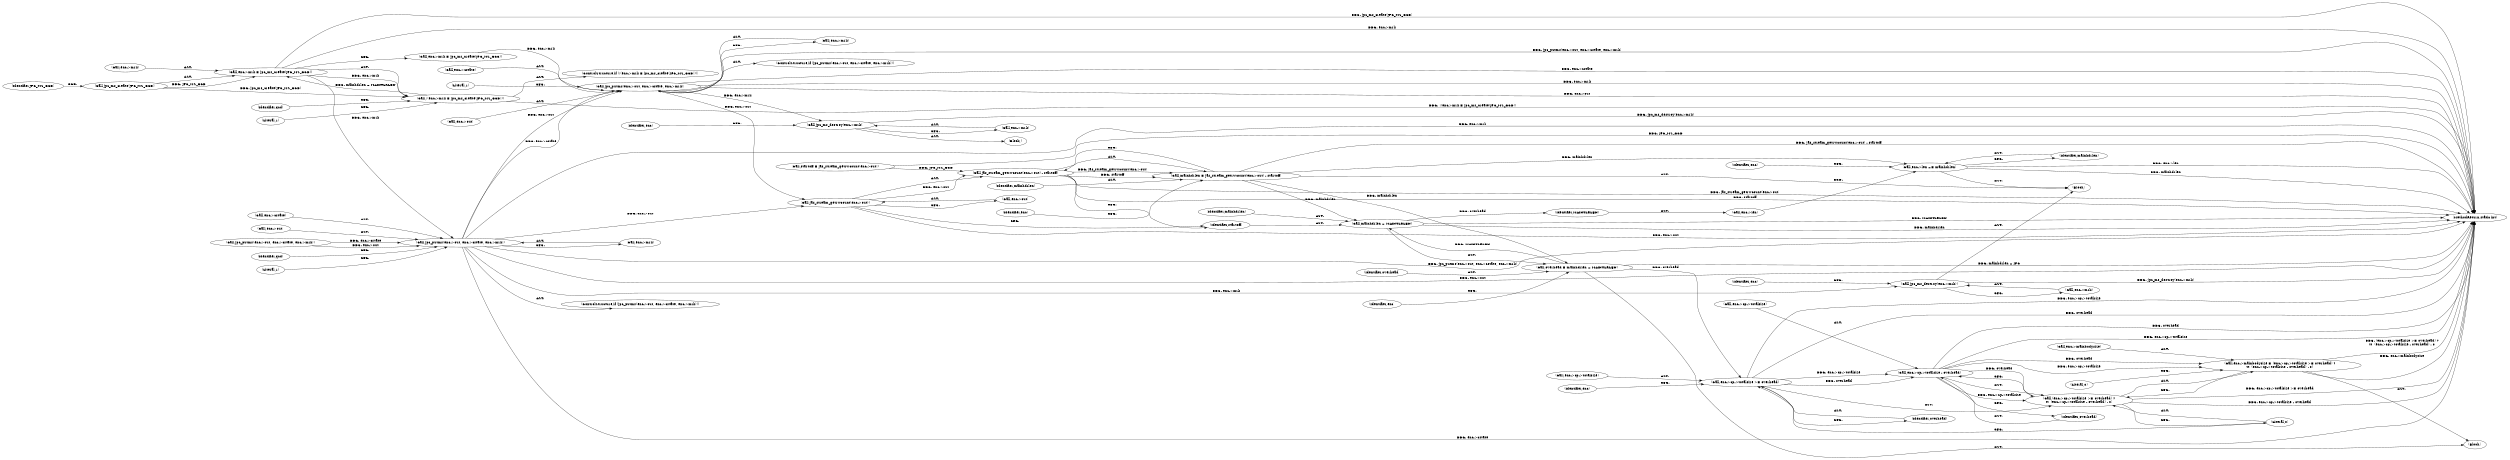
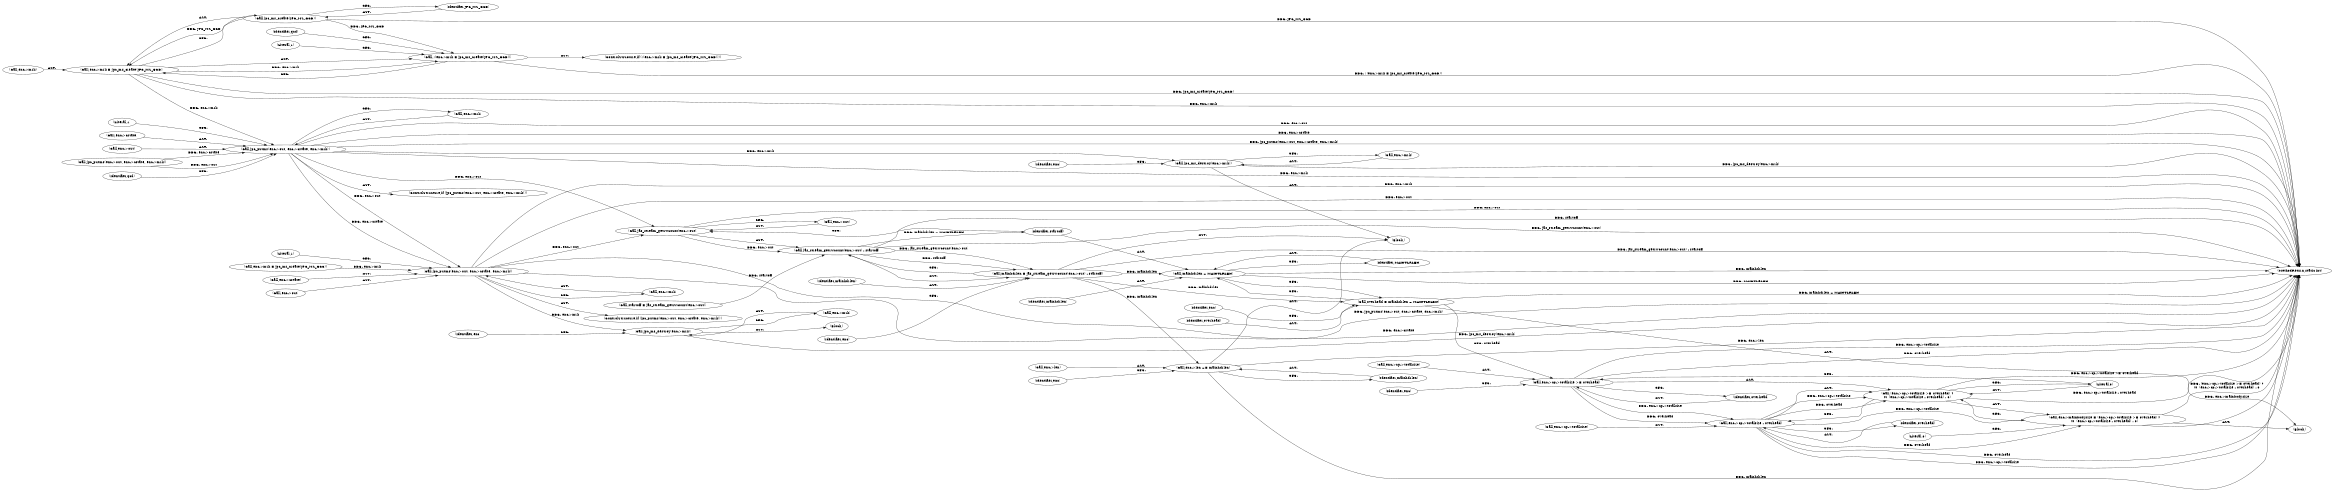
edge "(Call,jpc_ms_create(JPC_MS_QCD))" -> "(Identifier,JPC_MS_QCD)": added, label "CFG:"
edge "(Call,enc->mrk = jpc_ms_create(JPC_MS_QCD))" -> "(Call,enc->mrk = jpc_ms_create(JPC_MS_QCC))": now "(Call,enc->mrk = jpc_ms_create(JPC_MS_QCD))" -> "(Call,jpc_ms_create(JPC_MS_QCD))"
edge "(Identifier,JPC_MS_QCD)" -> "(Call,jpc_ms_create(JPC_MS_QCD))": label "QCD: " -> "AST: "
edge "(Call,!(enc->mrk = jpc_ms_create(JPC_MS_QCD)))" -> "(Call,enc->mrk = jpc_ms_create(JPC_MS_QCD))": label "DDG: mainhdrlen + MAINTLRLEN" -> "CFG: "
edge "(Call,jpc_ms_create(JPC_MS_QCD))" -> "(Call,!(enc->mrk = jpc_ms_create(JPC_MS_QCD)))": label "DDG: jpc_ms_create(JPC_MS_QCD)" -> "DDG: JPC_MS_QCD"
edge "(Call,startoff = jas_stream_getrwcount(enc->out))" -> "(MethodReturn,static int)": now "(Call,jpc_ms_create(JPC_MS_QCD))" -> "(MethodReturn,static int)"
edge "(Call,startoff = jas_stream_getrwcount(enc->out))" -> "(Call,jas_stream_getrwcount(enc->out) - startoff)": label "DDG: JPC_MS_QCD" -> "DDG: startoff"
edge "(Call,enc->len)" -> "(Call,enc->len += mainhdrlen)": label "QCD: " -> "AST: "
edge "(Call,jas_stream_getrwcount(enc->out) - startoff)" -> "(Identifier,startoff)": label "CFG: " -> "DDG: mainhdrlen + MAINTLRLEN"
edge "(Call,mainhdrlen + MAINTLRLEN)" -> "(Identifier,MAINTLRLEN)": label "DDG: overhead" -> "CFG: "
edge "(Identifier,MAINTLRLEN)" -> "(Call,enc->len)": now "(Identifier,MAINTLRLEN)" -> "(Call,mainhdrlen + MAINTLRLEN)"
edge "(Call,jas_stream_getrwcount(enc->out))" -> "(Identifier,startoff)": reversed
edge "(Call,overhead = mainhdrlen + MAINTLRLEN)" -> "(Call,mainhdrlen + MAINTLRLEN)": label "DDG: MAINTLRLEN" -> "CFG: "
edge "(Call,mainhdrlen + MAINTLRLEN)" -> "(Call,overhead = mainhdrlen + MAINTLRLEN)": label "AST: " -> "CFG: "
edge "(Call,overhead = mainhdrlen + MAINTLRLEN)" -> "(MethodReturn,static int)": label "DDG: mainhdrlen + JPC" -> "DDG: mainhdrlen + MAINTLRLEN"
edge "(Call,overhead = mainhdrlen + MAINTLRLEN)" -> "(Call,enc->cp->totalsize >= overhead)": label "DDG: overhead" -> "CFG: overhead"
node "(Call,enc->mainbodysize)": removed
